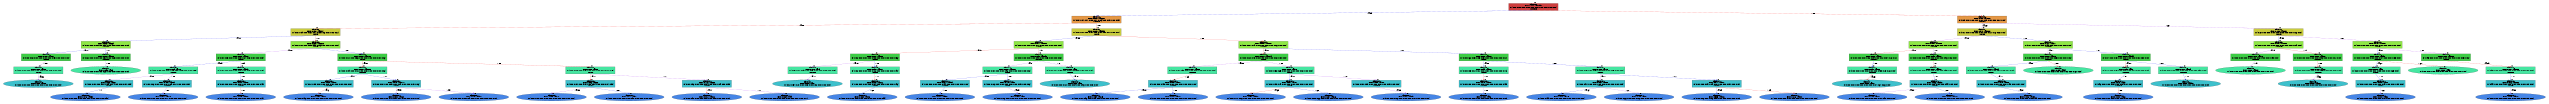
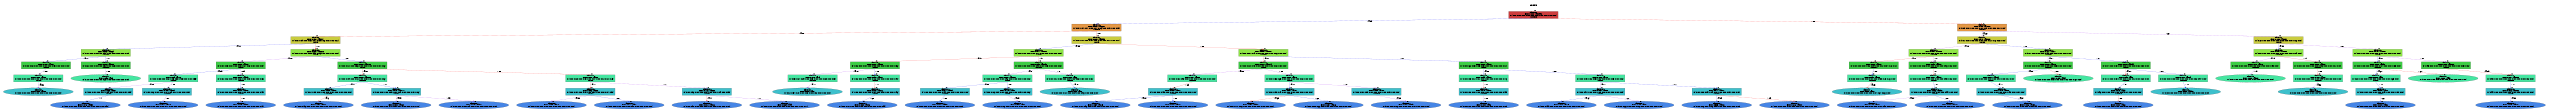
node "pendigits": added
